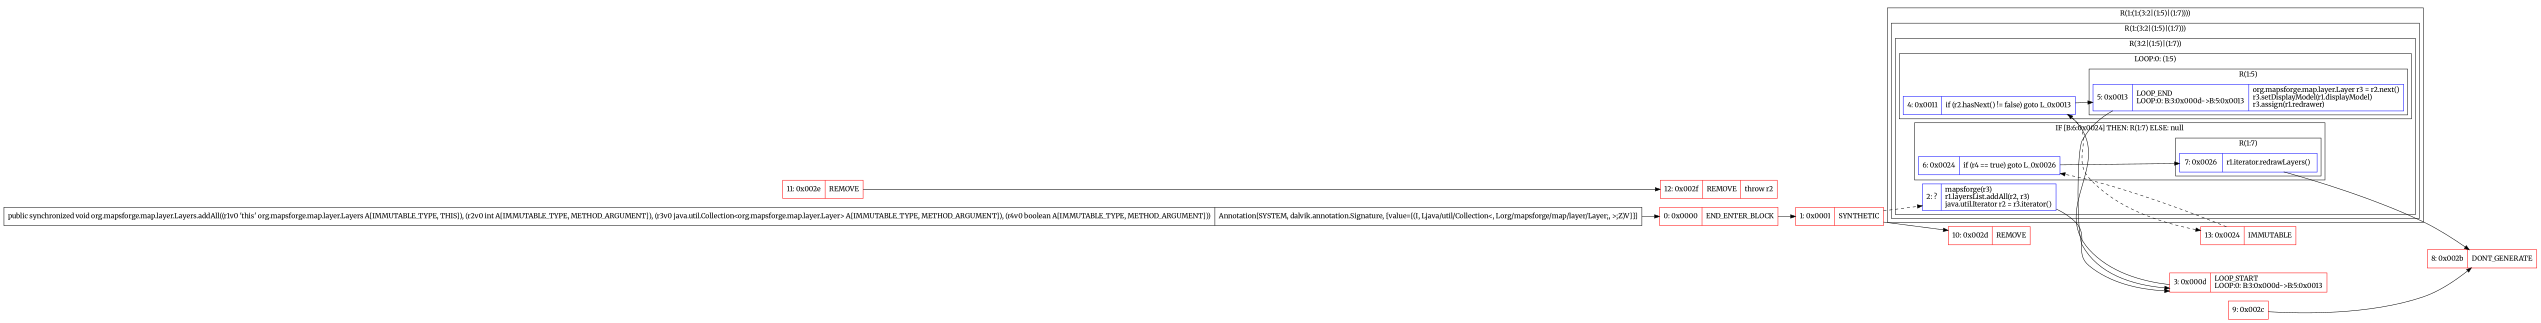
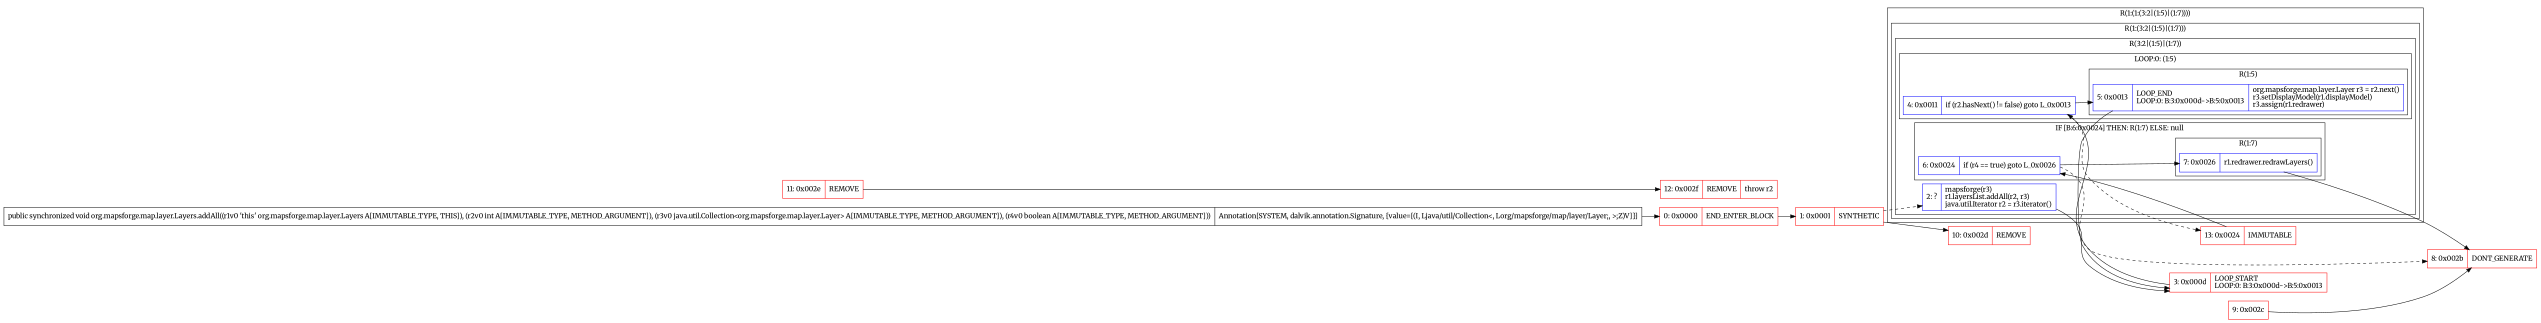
node "7: 0x0026": text "r1.iterator.redrawLayers()" -> "r1.redrawer.redrawLayers()"
edge "13: 0x0024" -> "6: 0x0024": style dashed -> solid
edge "6: 0x0024" -> "8: 0x002b": added
